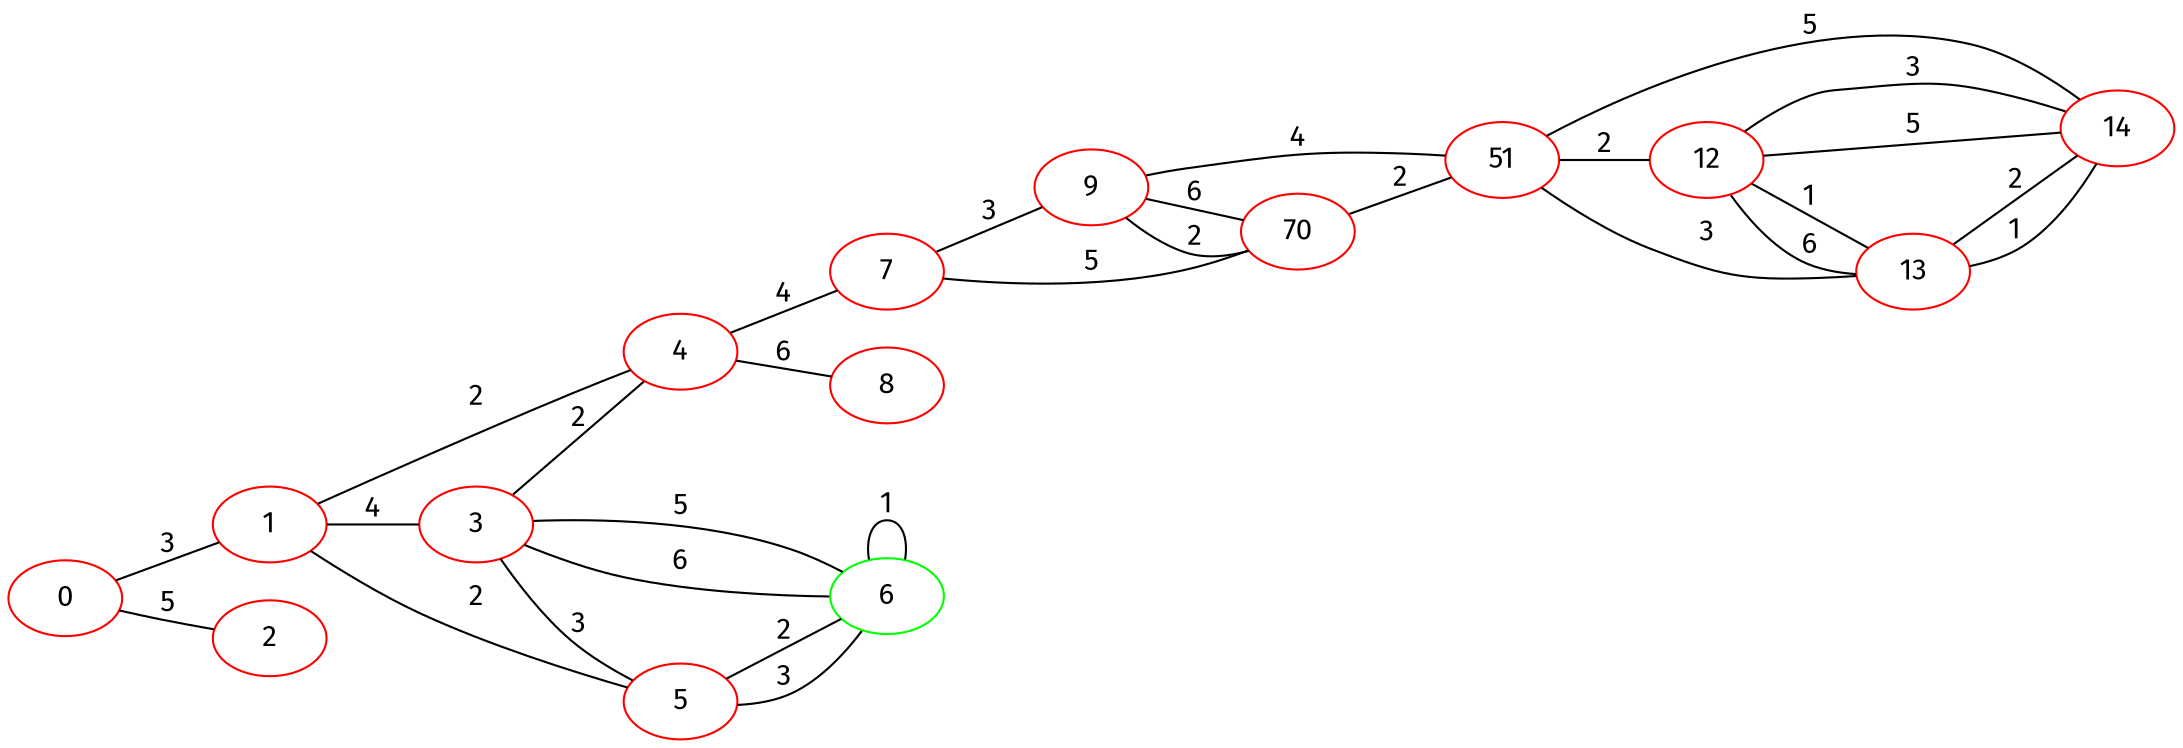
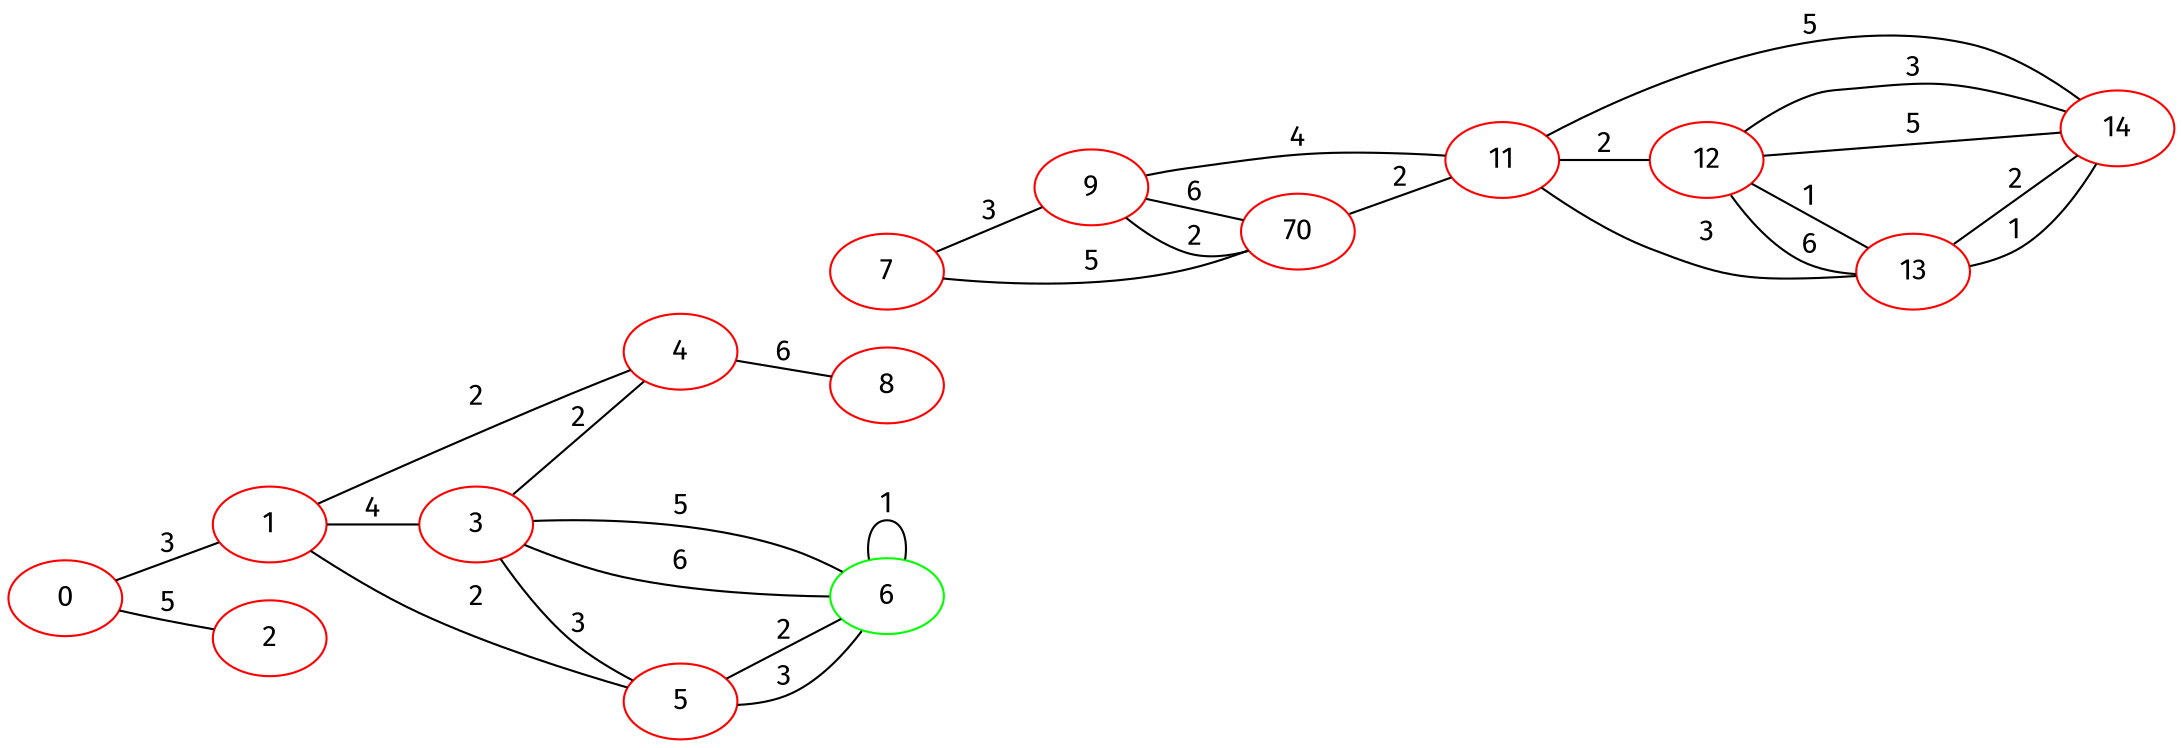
node "51": label "51" -> "11"
edge "7" -- "4": removed, label "4"
